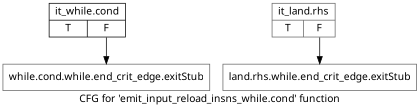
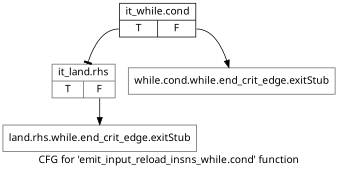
edge "it_while.cond" -> "it_land.rhs": added
